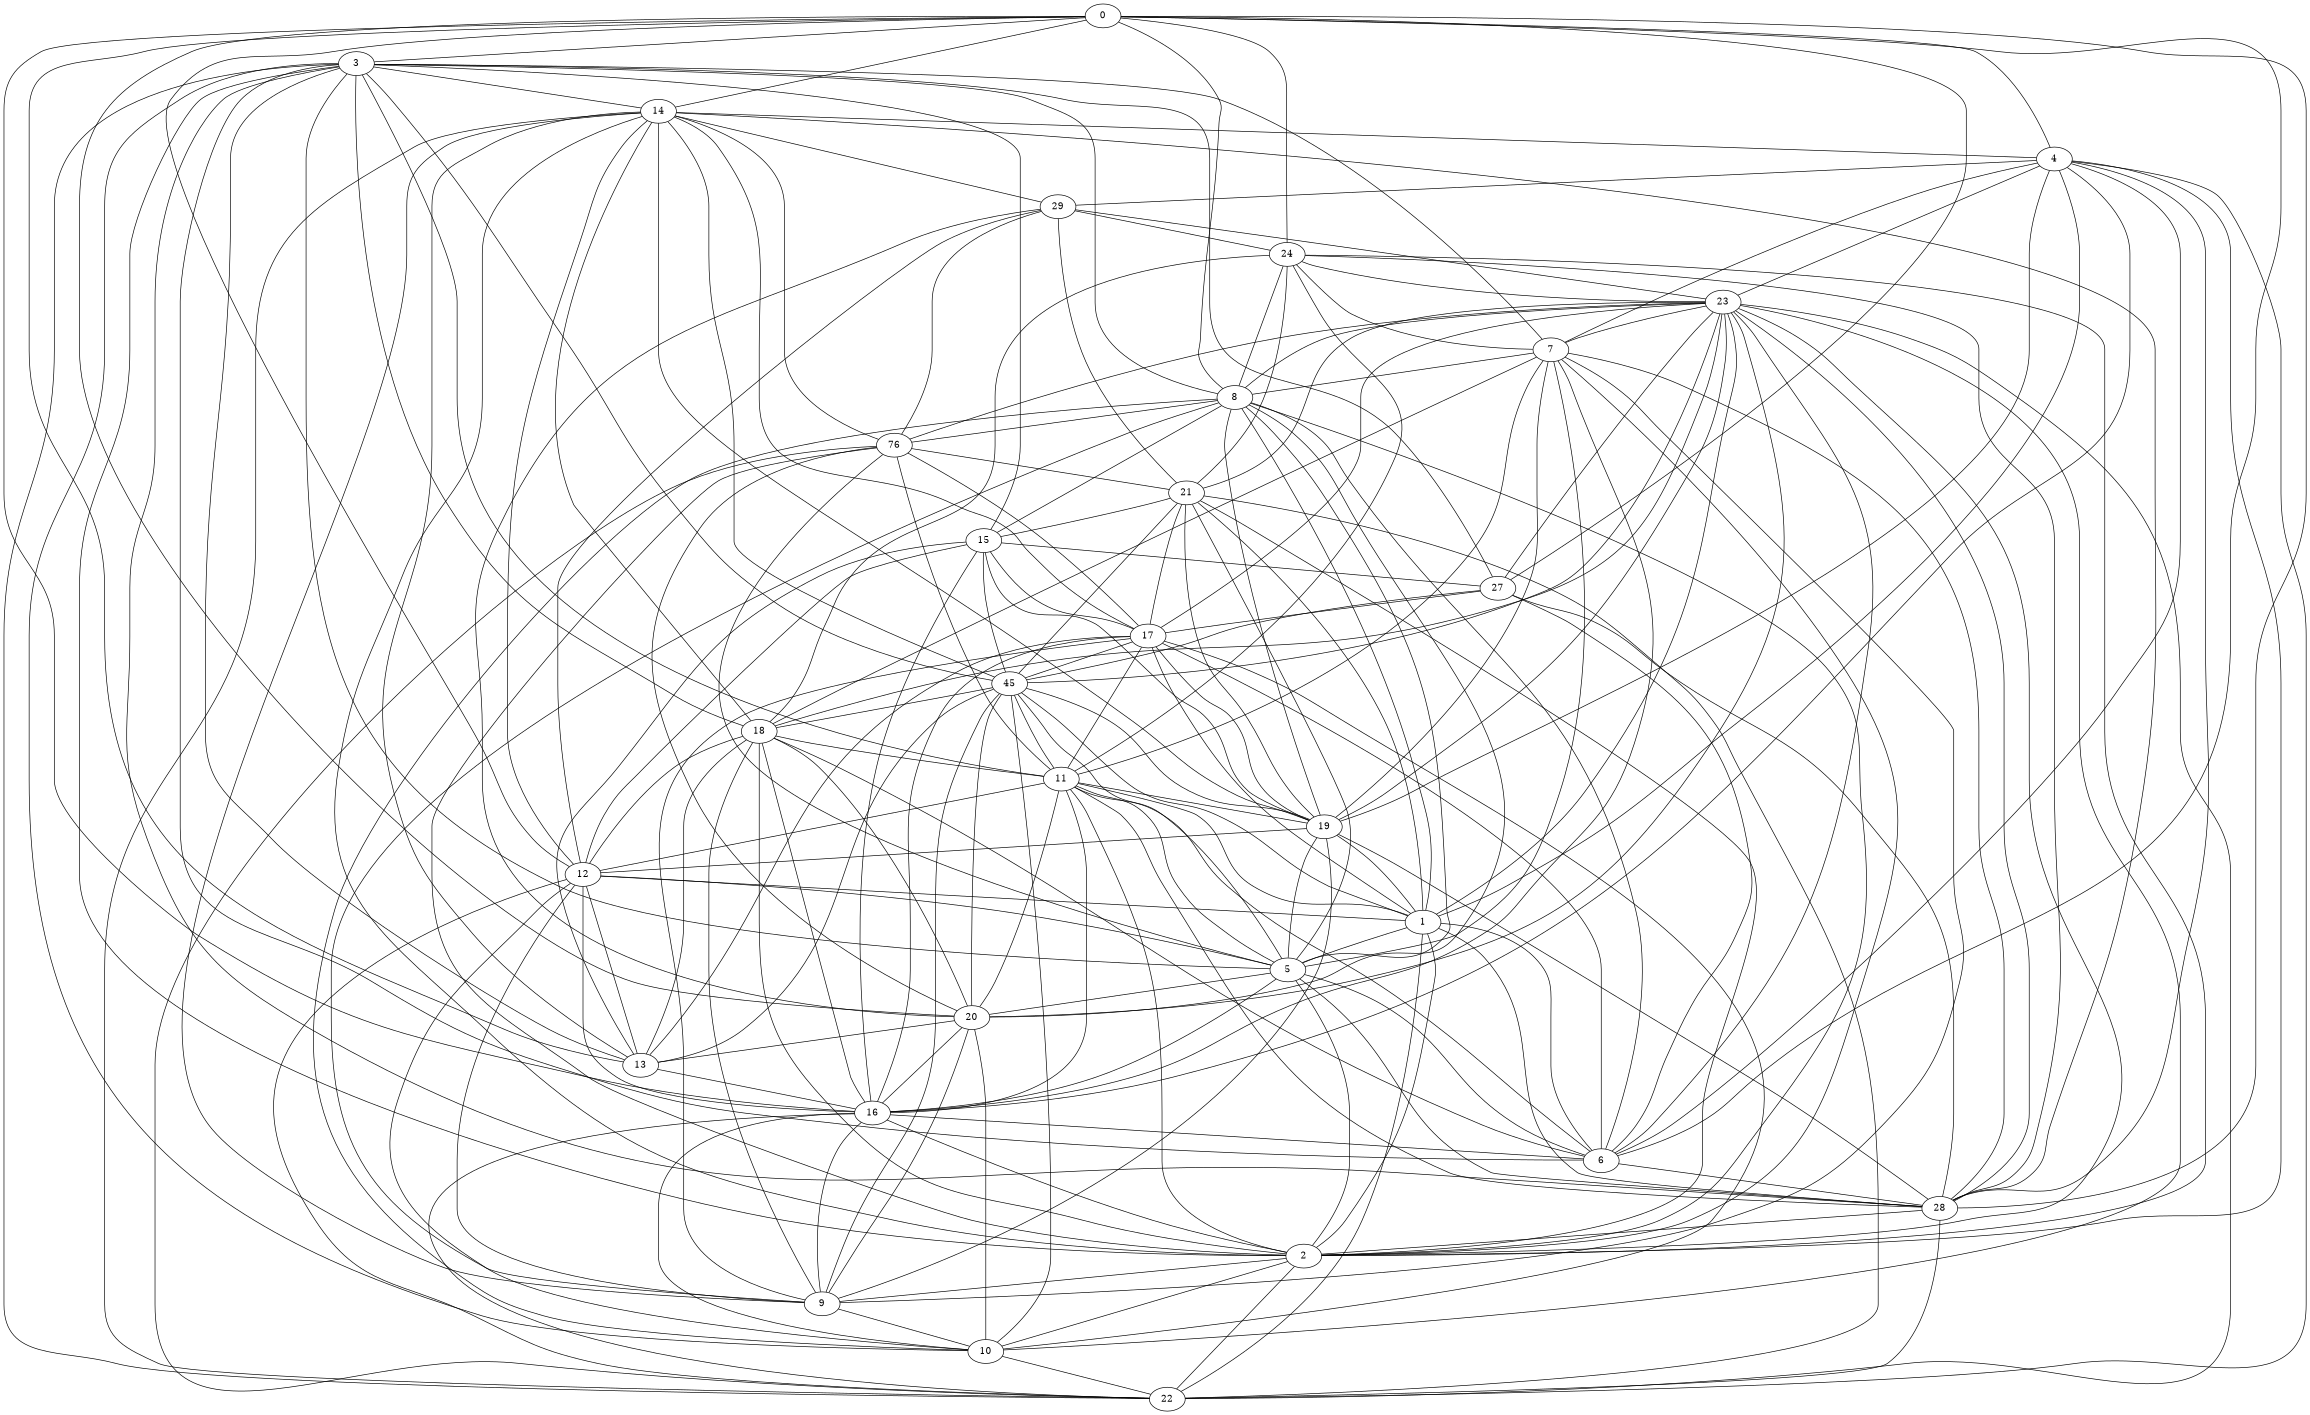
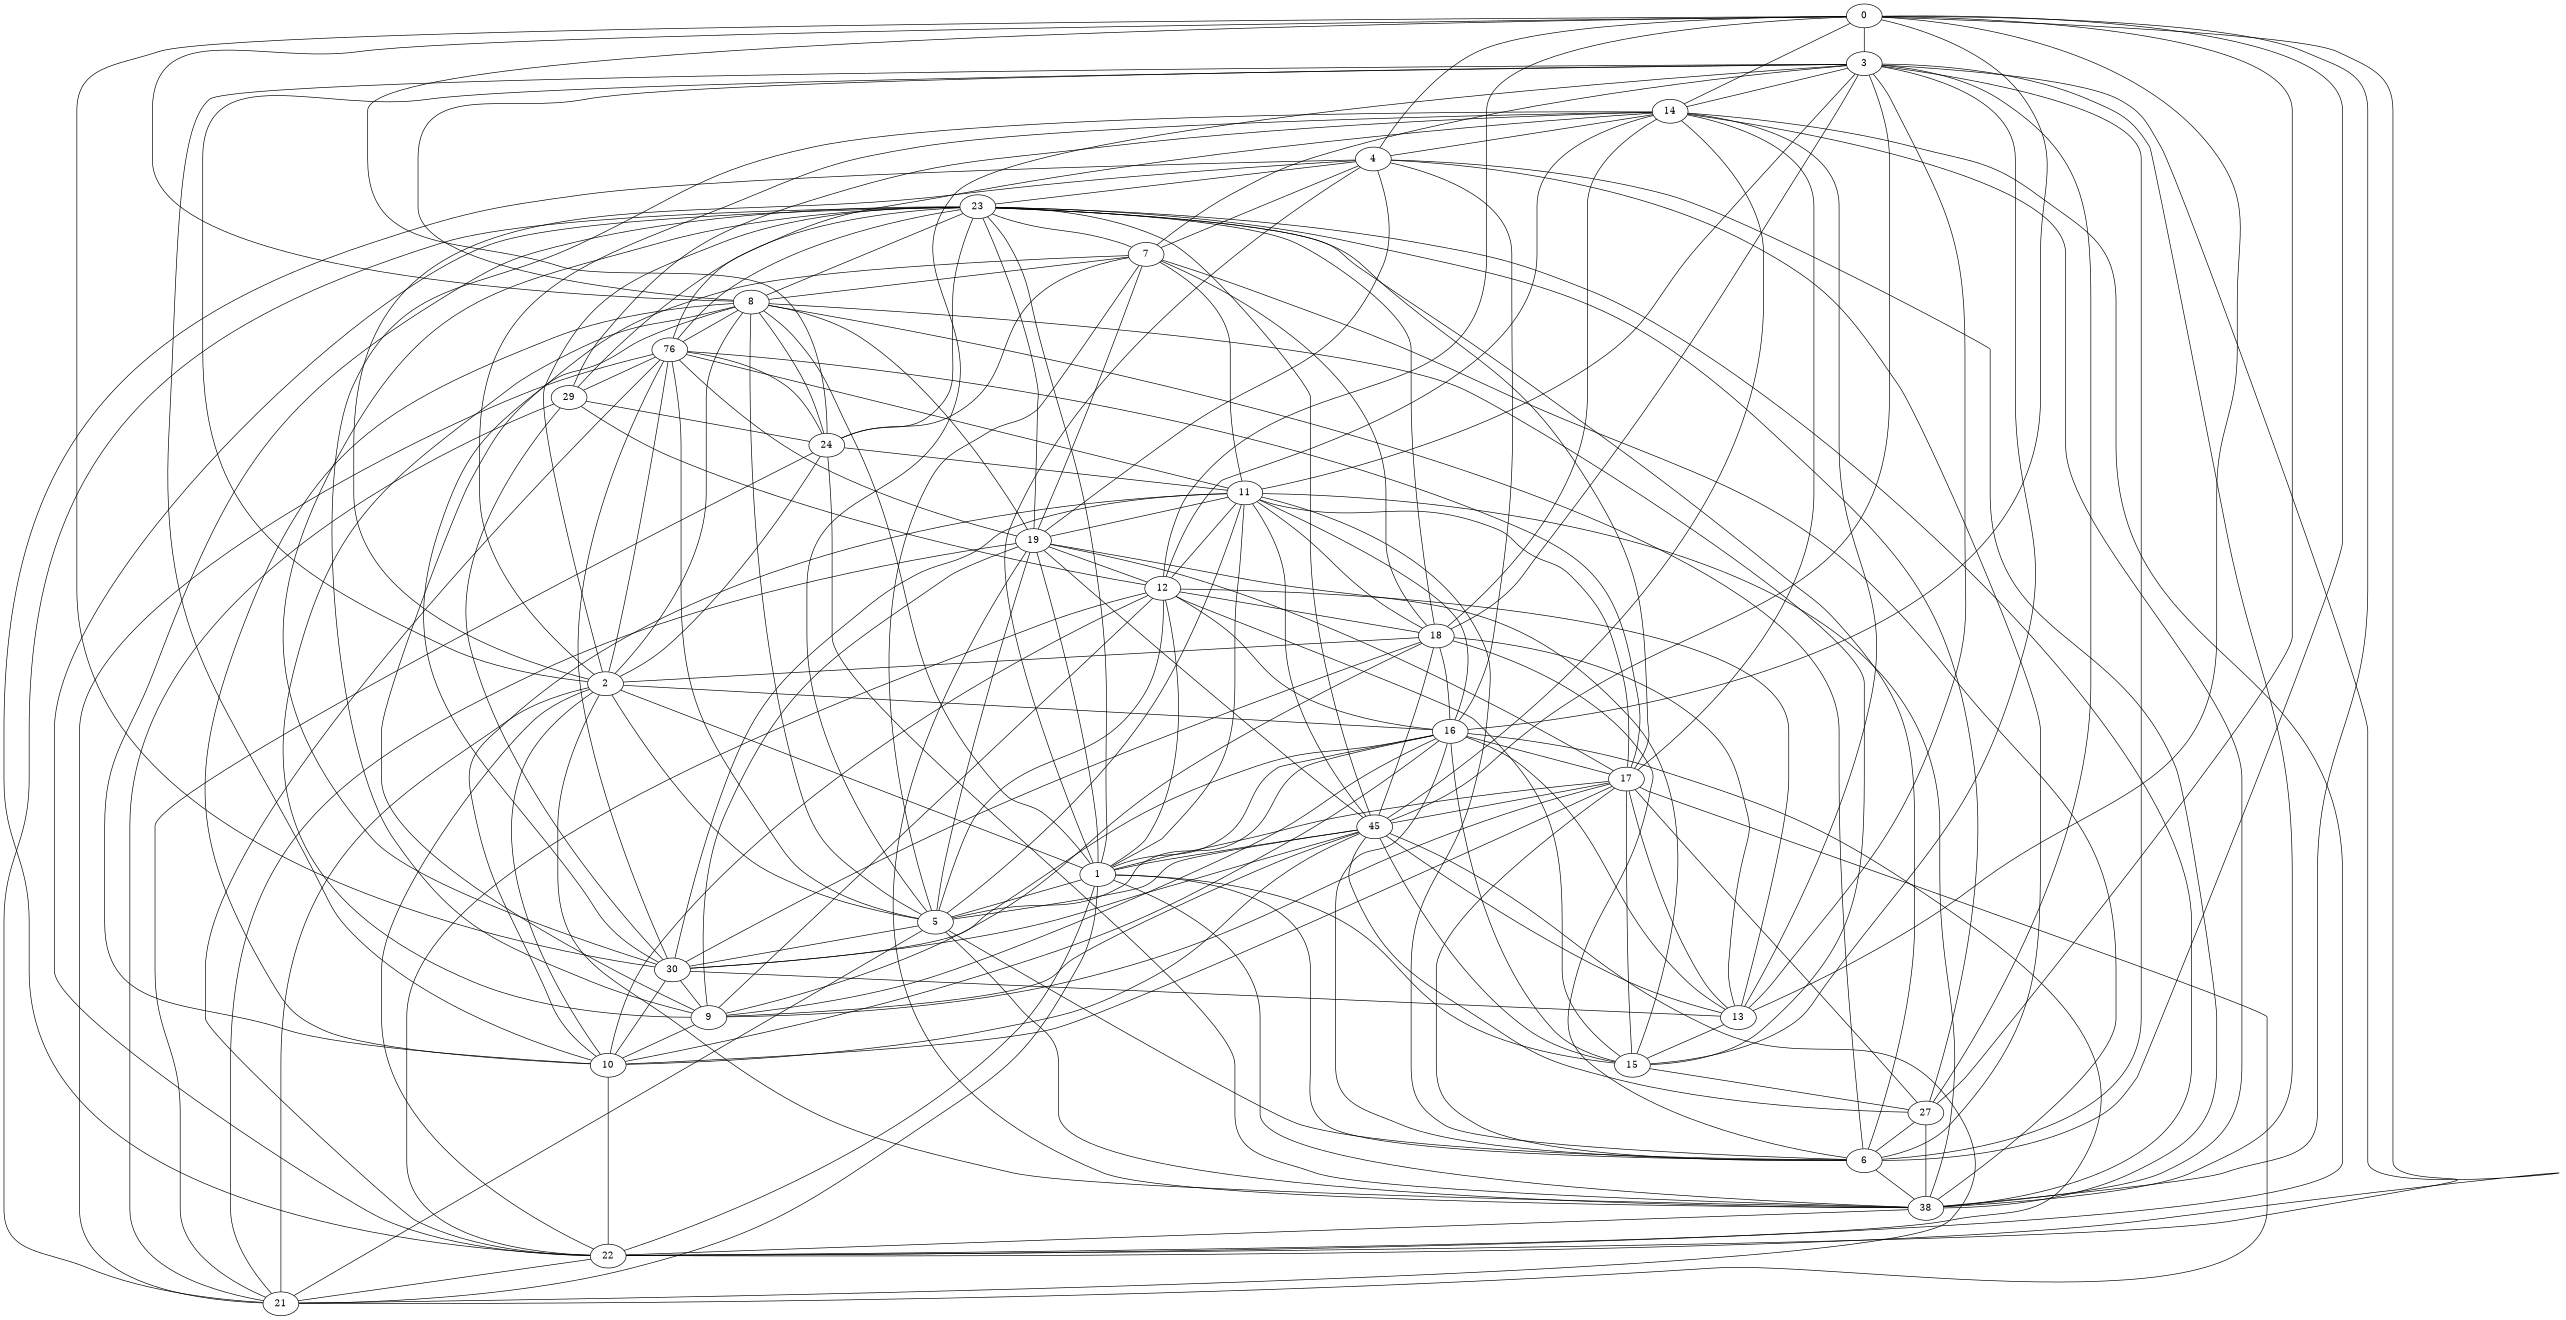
edge "4" -- "29": removed
edge "24" -- "18": now "24" -- "76"
edge "21" -- "15": now "1" -- "15"
edge "14" -- "19": now "76" -- "19"
edge "7" -- "16": now "1" -- "16"
edge "7" -- "2": removed
node "20": label "20" -> "30"
edge "11" -- "2": now "11" -- "10"
node "28": label "28" -> "38"
edge "0" -- "22": added
edge "2" -- "9": removed
